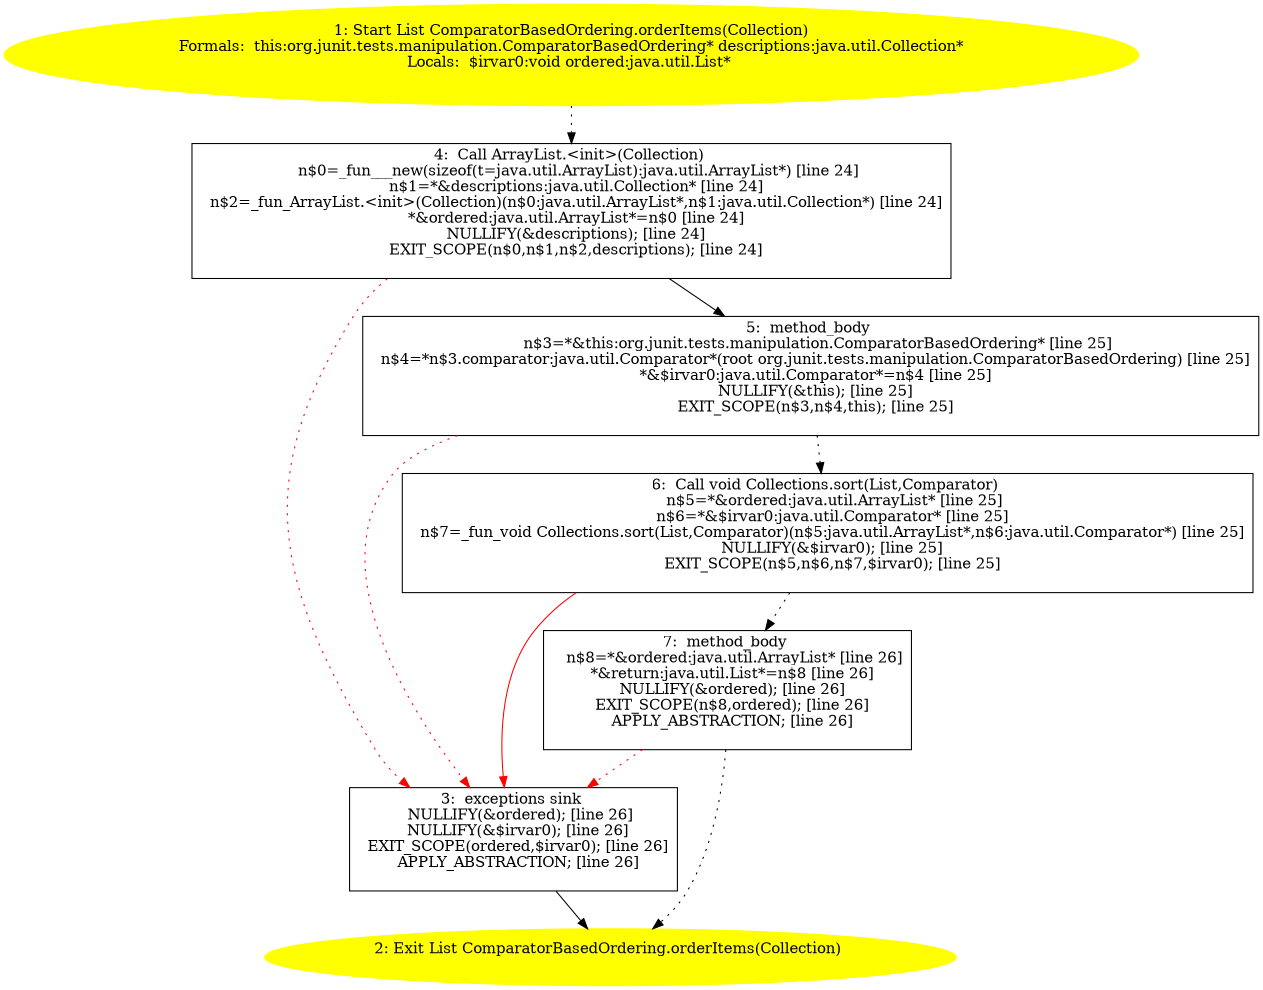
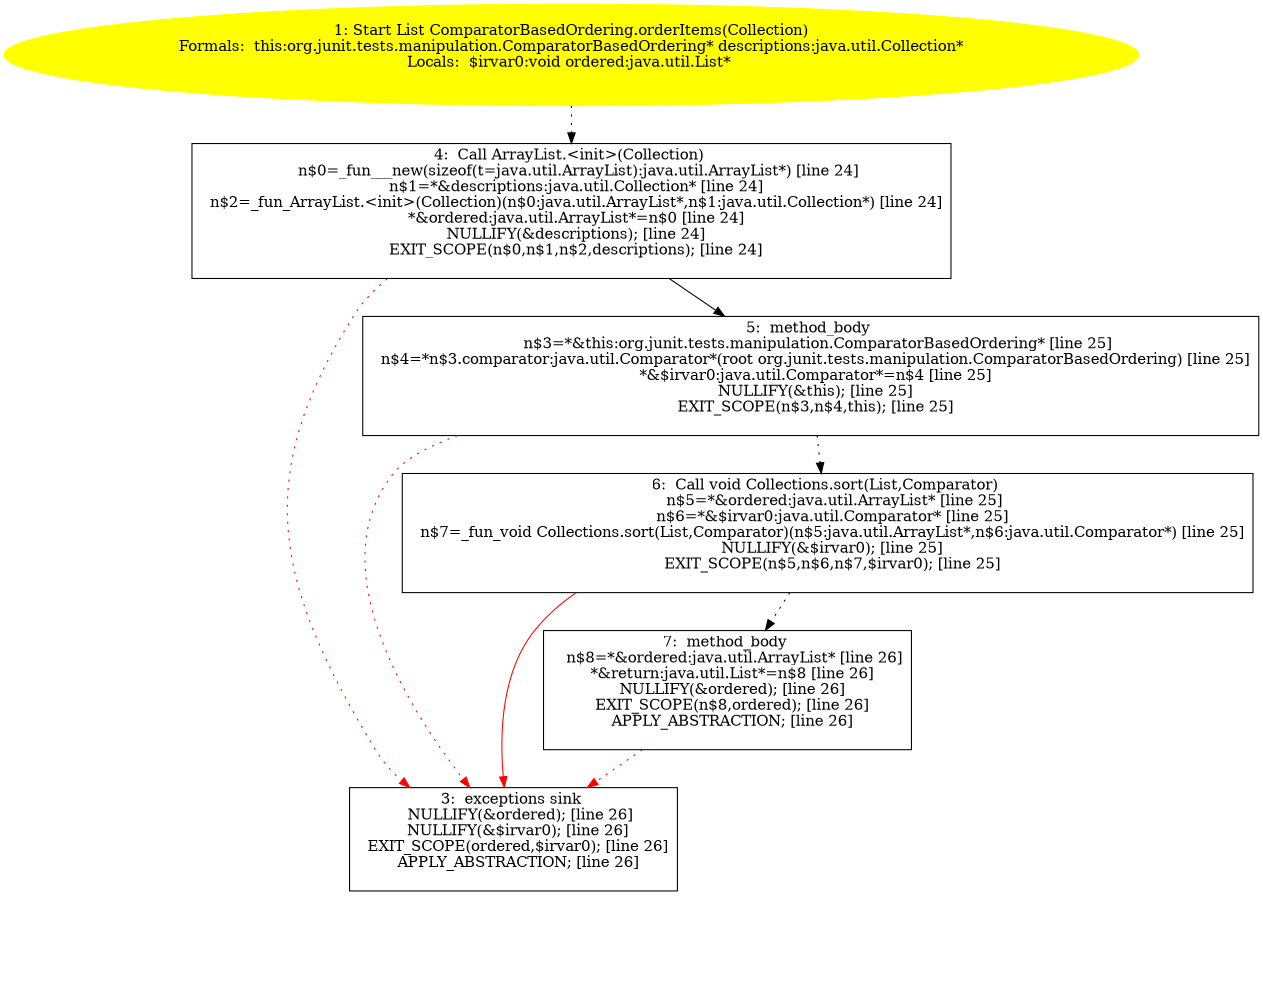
node "2: Exit List ComparatorBasedOrdering.orderItems(Collection)": removed
